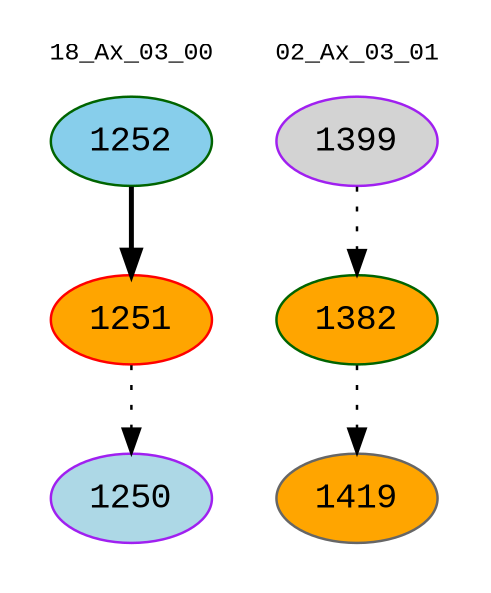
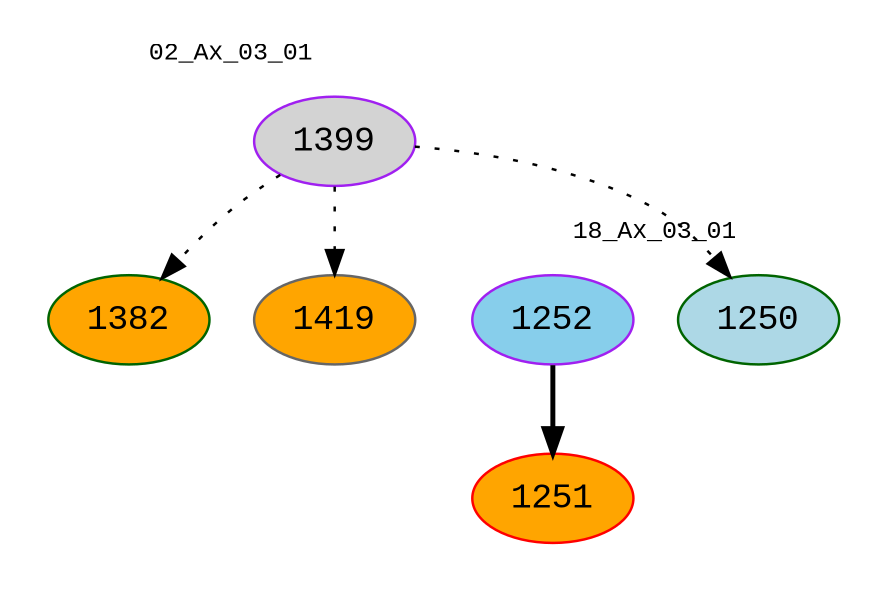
cluster "18_Ax_03_00": label "18_Ax_03_00" -> "18_Ax_03_01"
node "1252": color darkgreen -> purple
edge "1251" -> "1250": now "1399" -> "1250"
edge "1382" -> "1419": now "1399" -> "1419"
node "1250": color purple -> darkgreen
